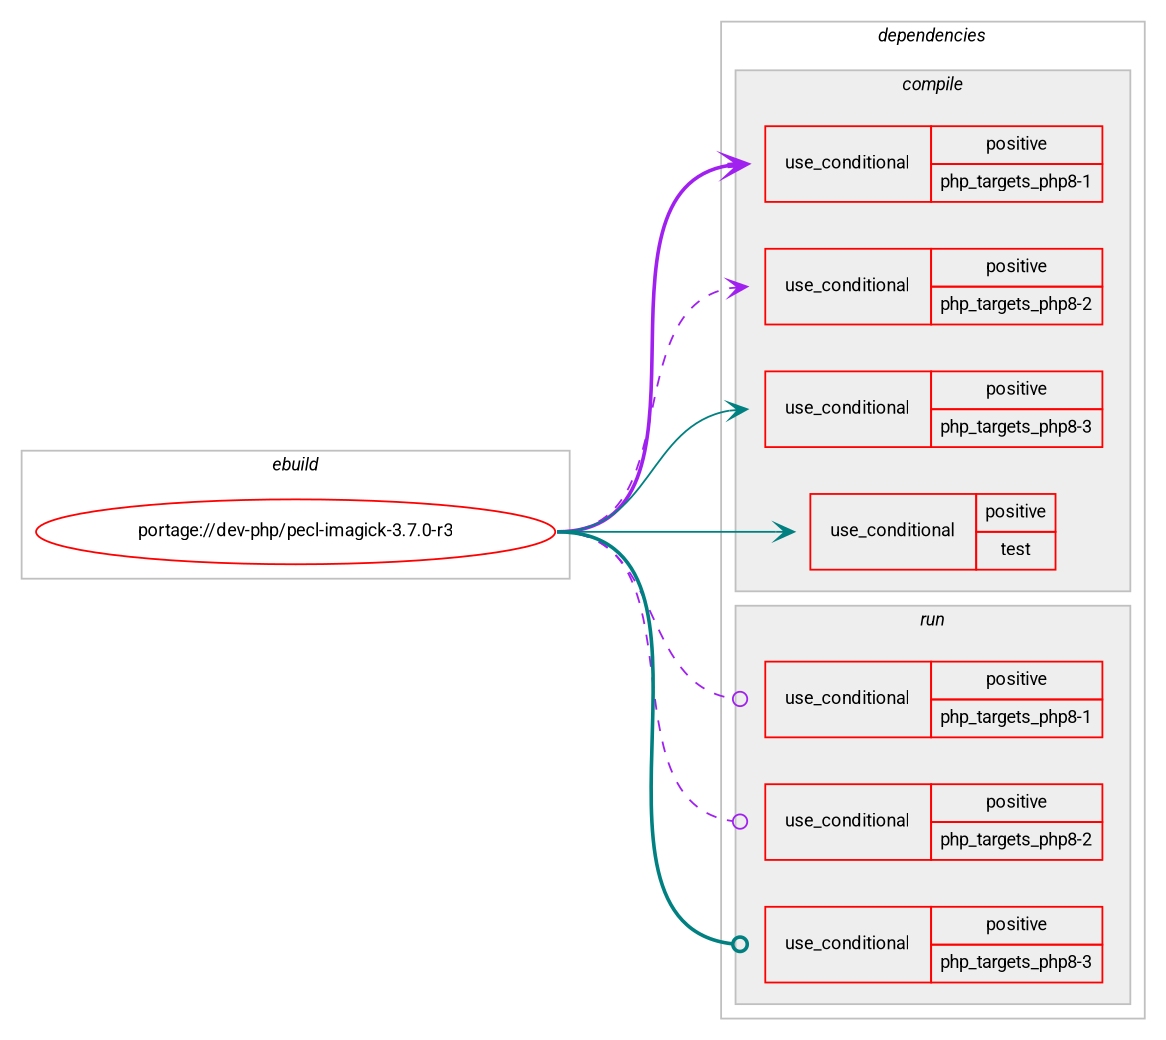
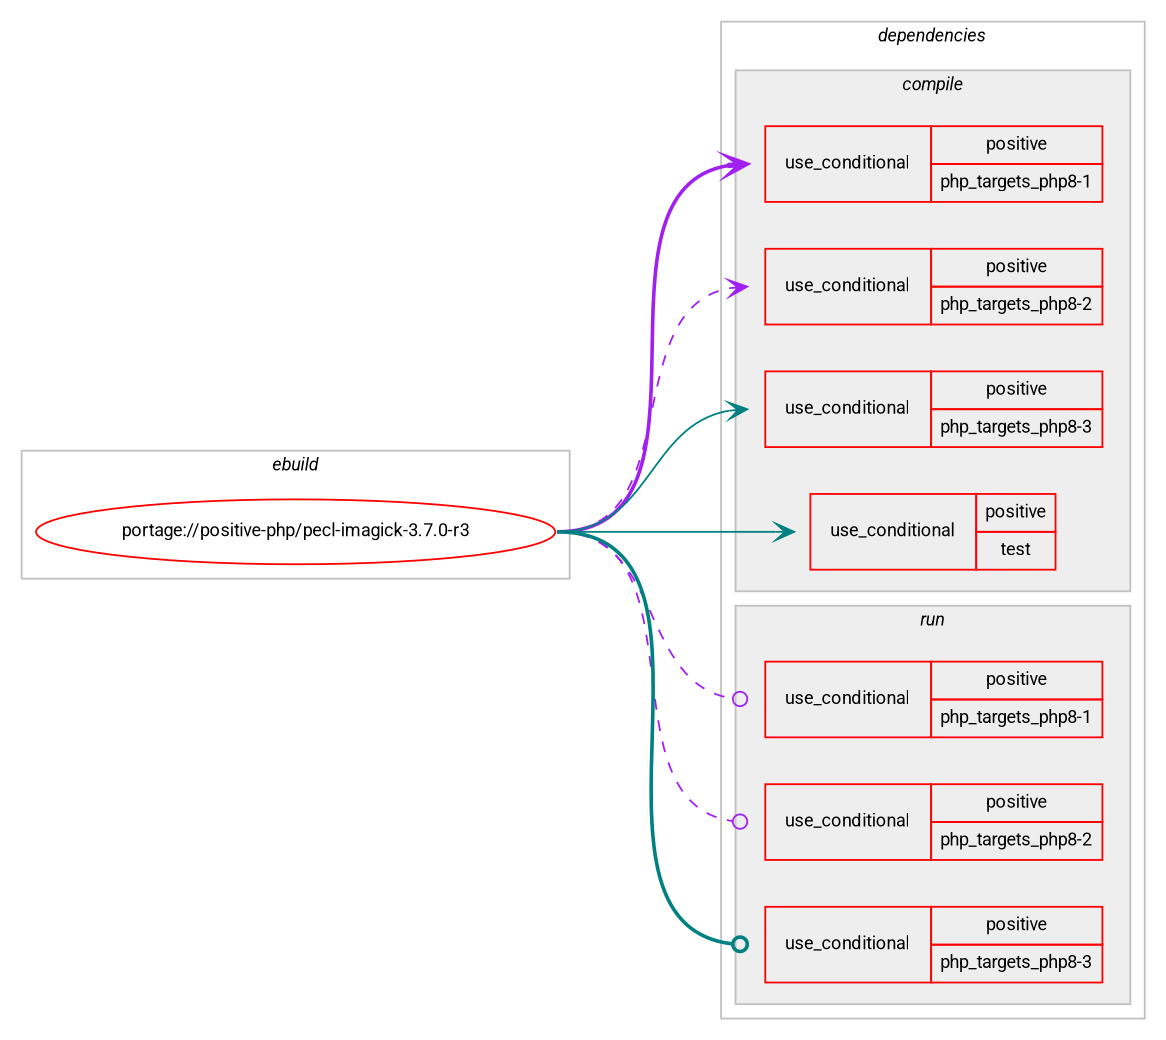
node "portage://dev-php/pecl-imagick-3.7.0-r3": label "portage://dev-php/pecl-imagick-3.7.0-r3" -> "portage://positive-php/pecl-imagick-3.7.0-r3"
